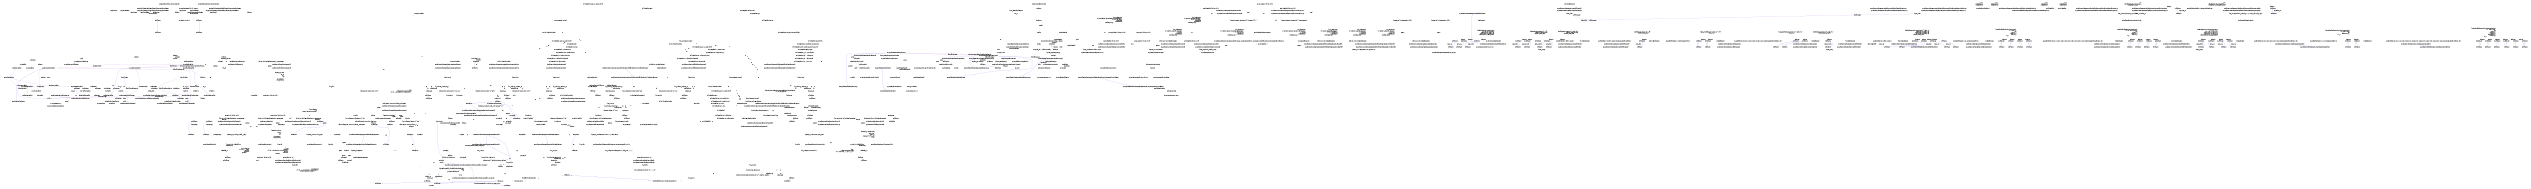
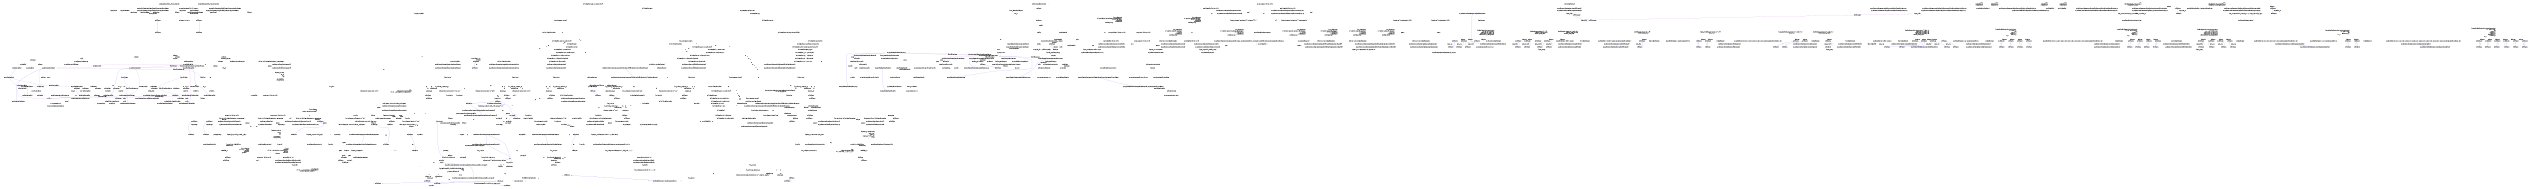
node "Entry CommandLine.Error.Error(CommandLine.ErrorType, bool)": removed
